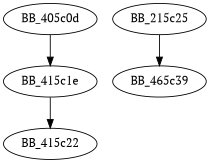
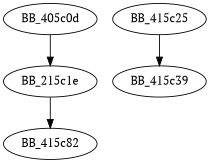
node "BB_215c25": label "BB_215c25" -> "BB_415c25"
node "BB_415c1e": label "BB_415c1e" -> "BB_215c1e"
node "BB_465c39": label "BB_465c39" -> "BB_415c39"
node "BB_415c22": label "BB_415c22" -> "BB_415c82"
